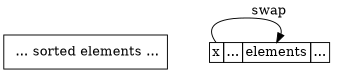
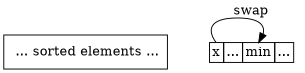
node "x": text "elements" -> "min"
